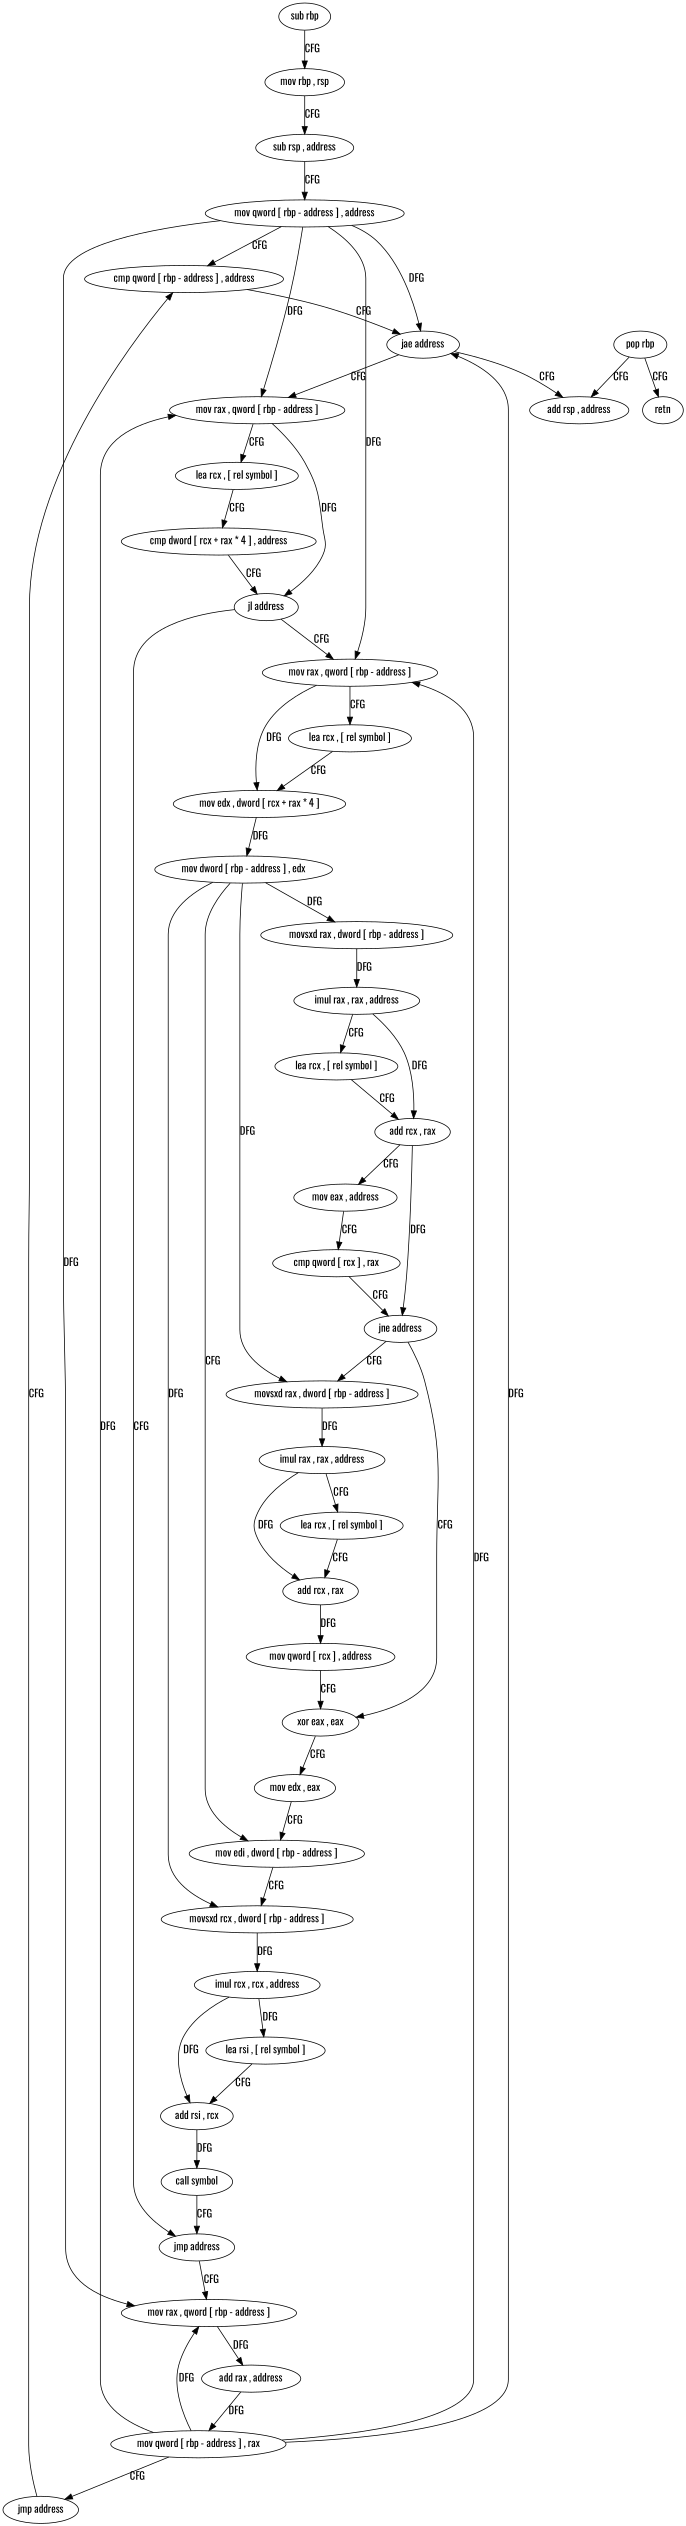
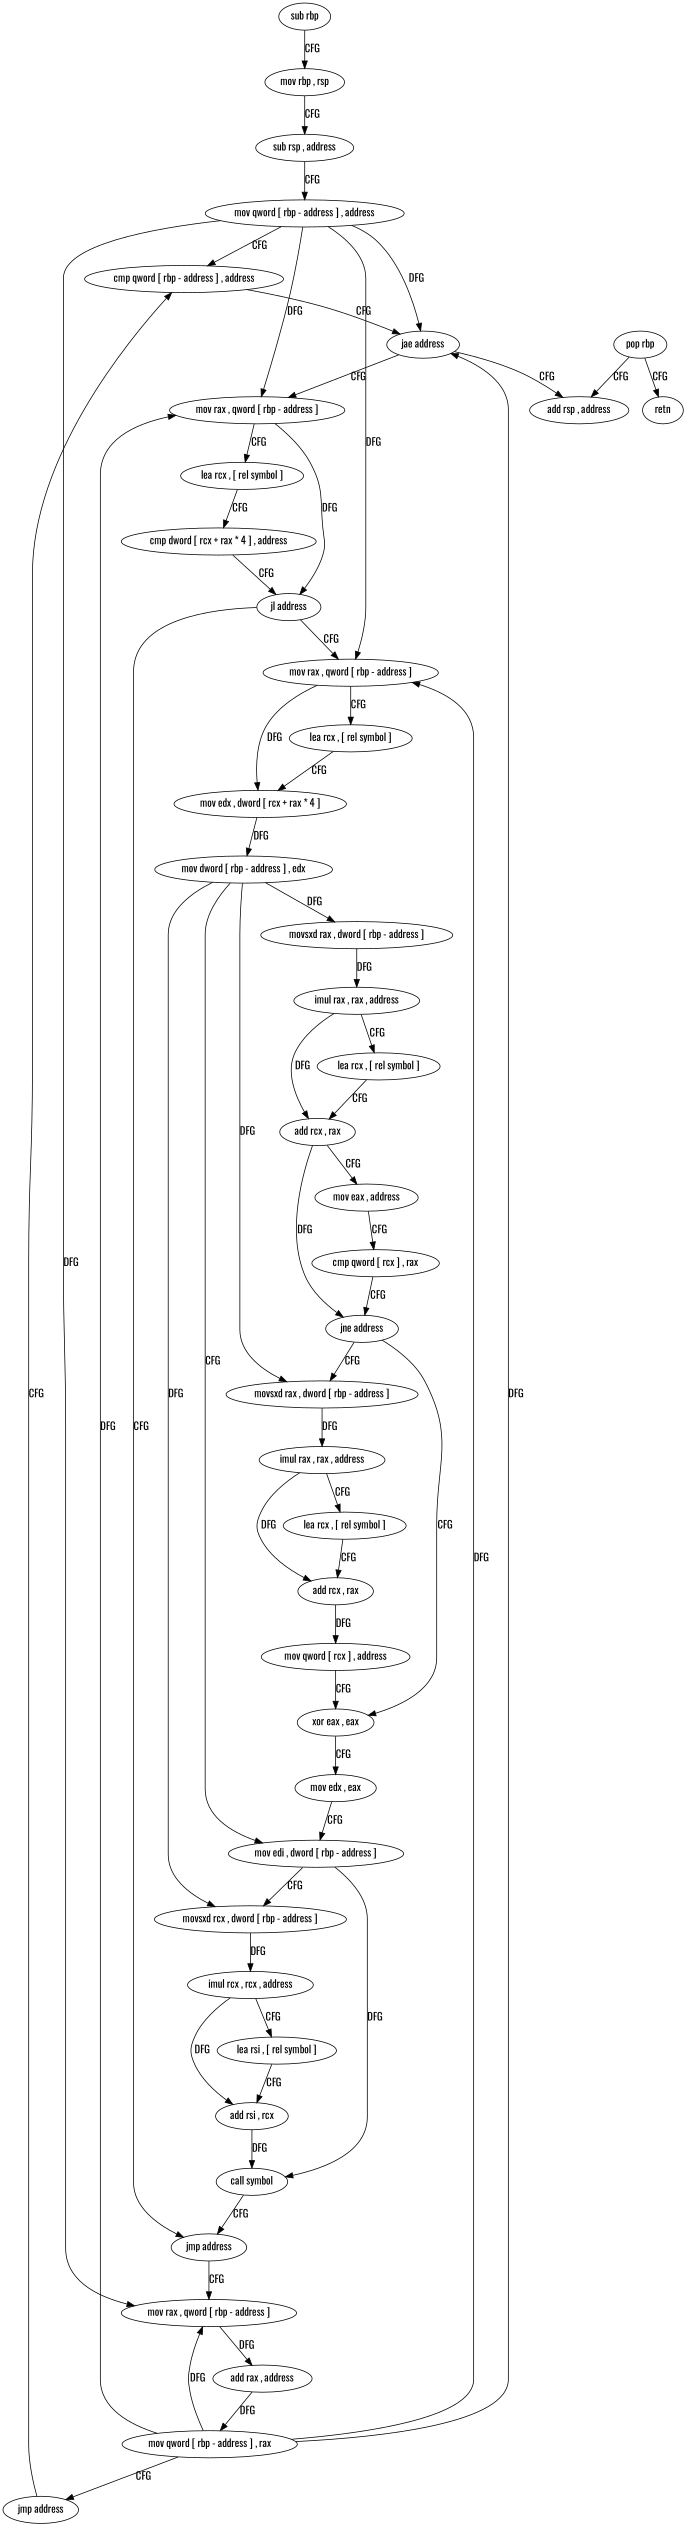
edge "imul rcx , rcx , address" -> "lea rsi , [ rel symbol ]": label "DFG" -> "CFG"
edge "mov edi , dword [ rbp - address ]" -> "call symbol": added, label "DFG"
